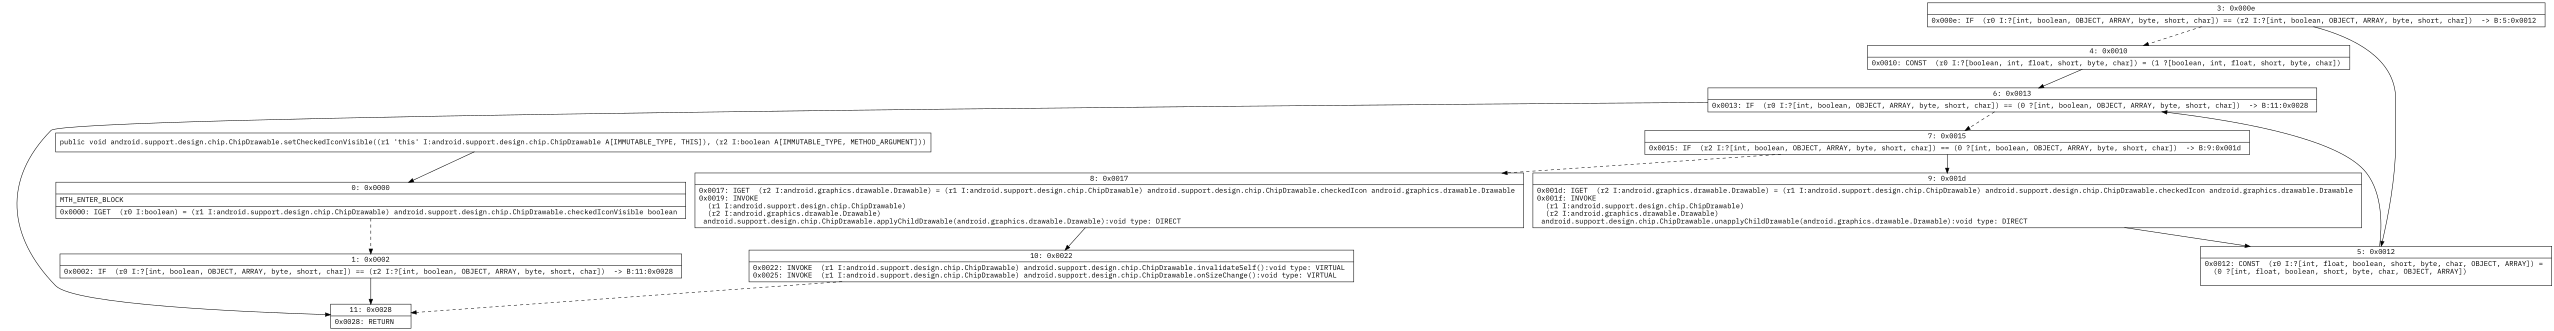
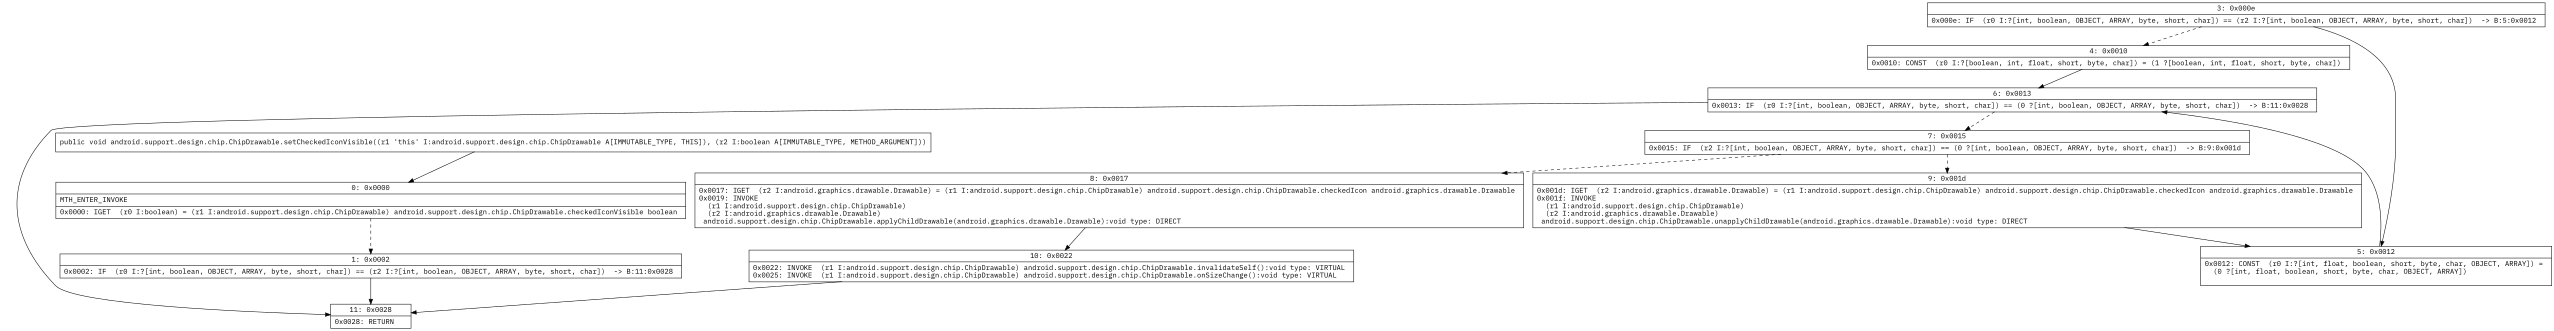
edge "7: 0x0015" -> "9: 0x001d": style solid -> dashed
node "0: 0x0000": text "MTH_ENTER_BLOCK" -> "MTH_ENTER_INVOKE"
edge "10: 0x0022" -> "11: 0x0028": style dashed -> solid
